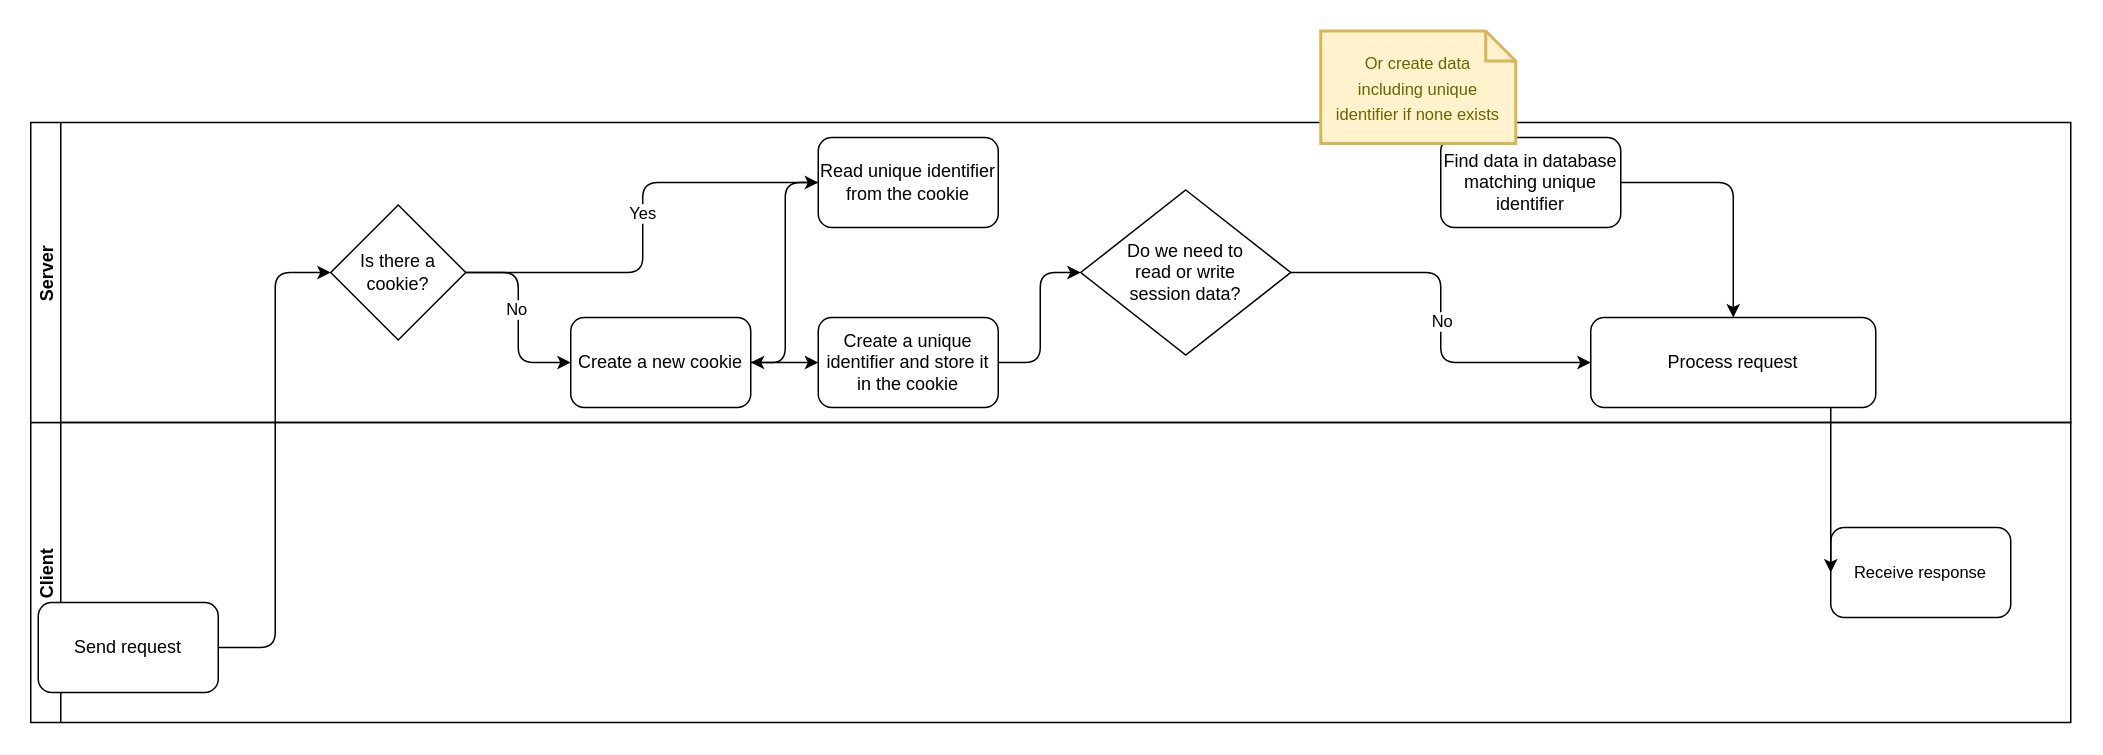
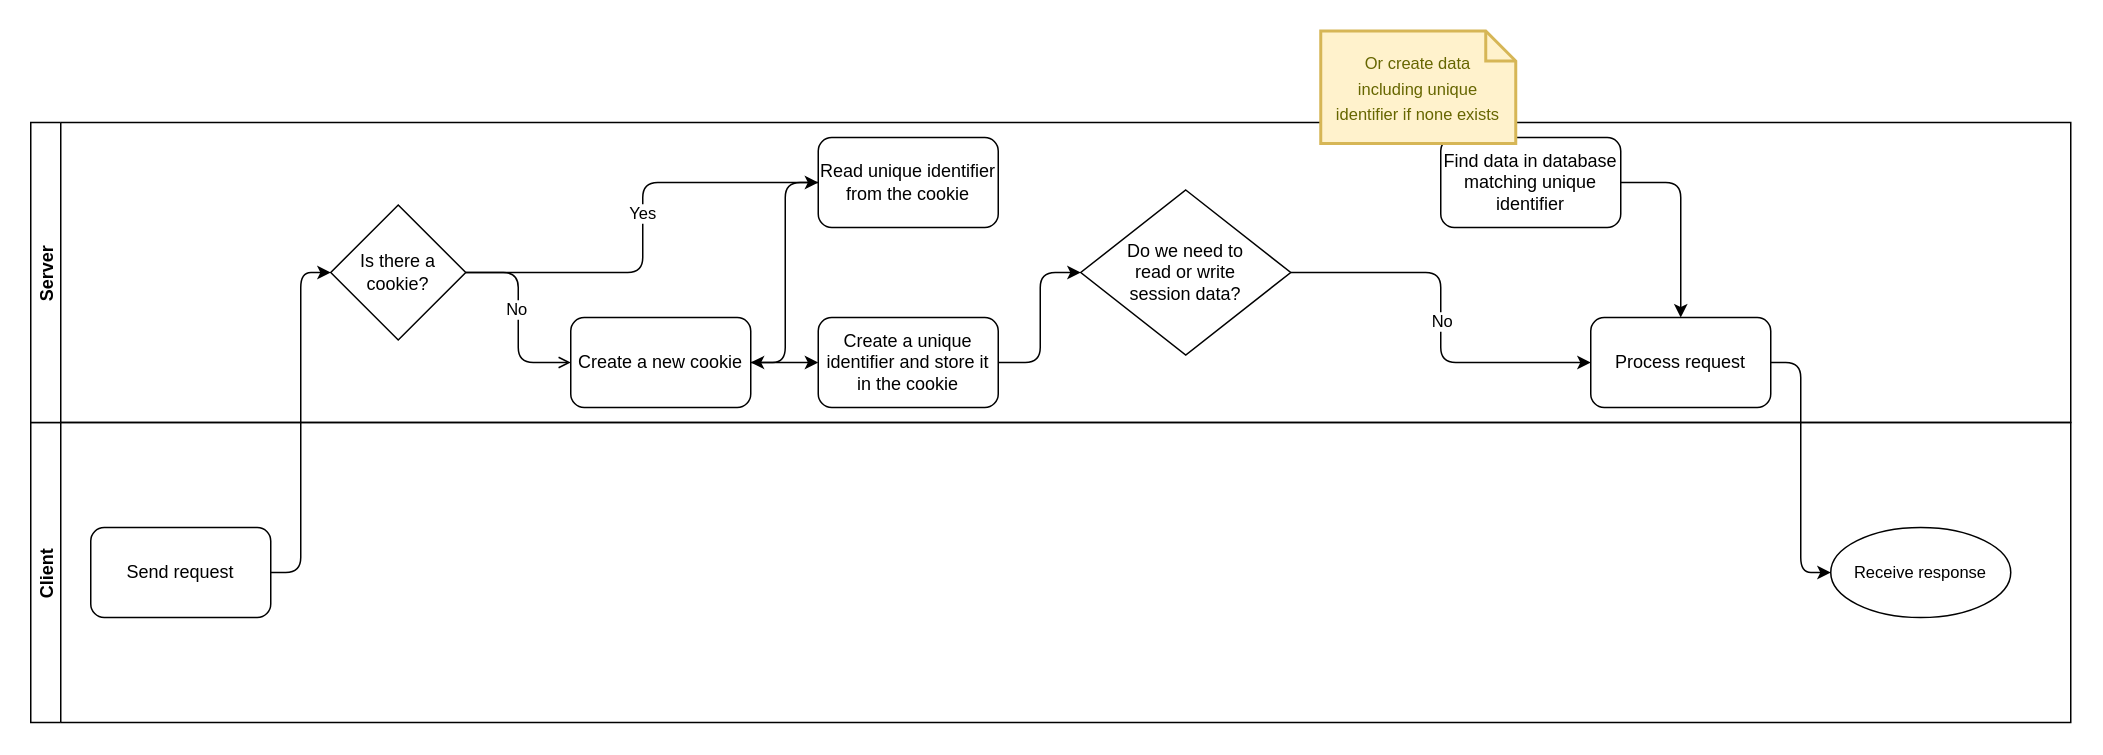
edge "Is there a cookie?" -> "Create a new cookie": arrowhead classic -> open
node "Process request": size 285x90 -> 180x90
node "Receive response": shape rounded rectangle -> ellipse
node "Send request": moved (128, 647) -> (181, 572)
